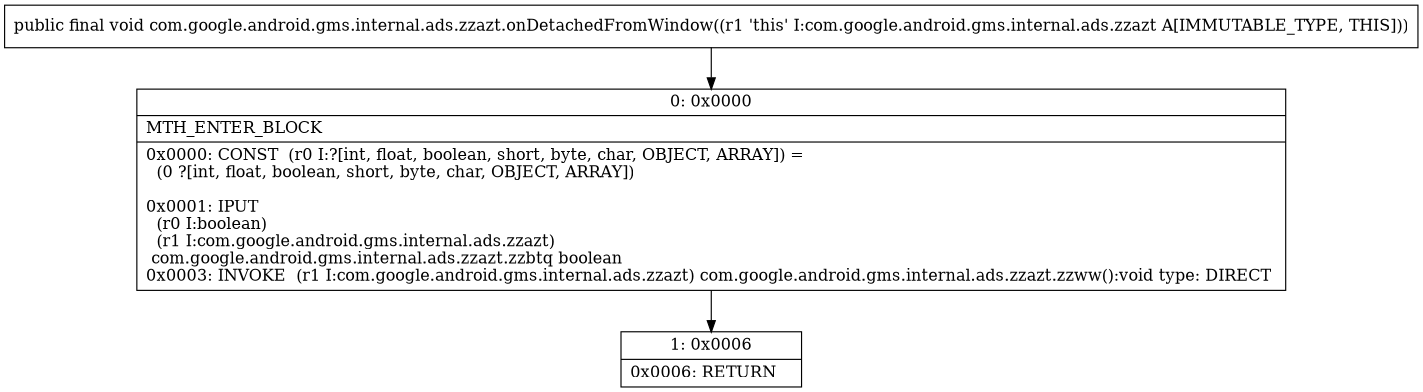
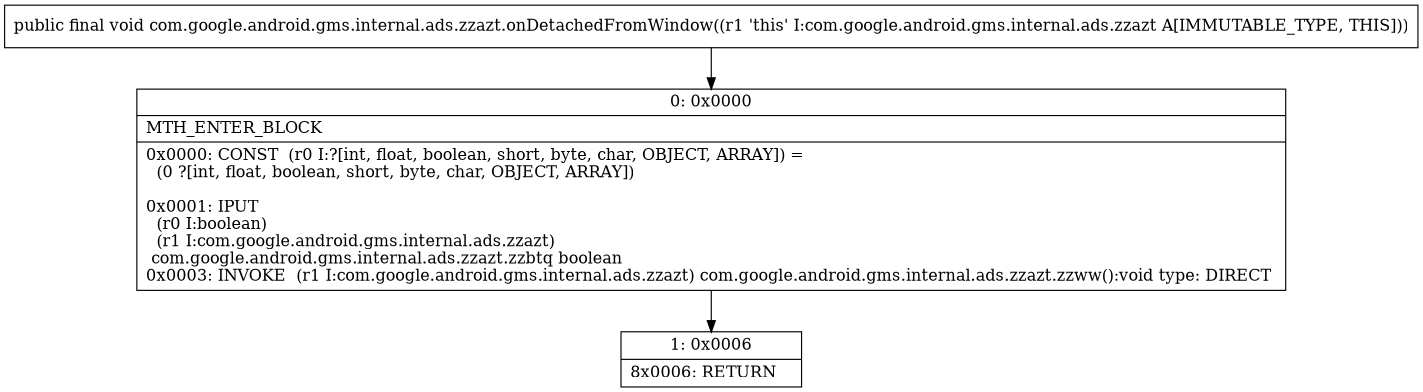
node "1: 0x0006": text "0x0006: RETURN" -> "8x0006: RETURN"
